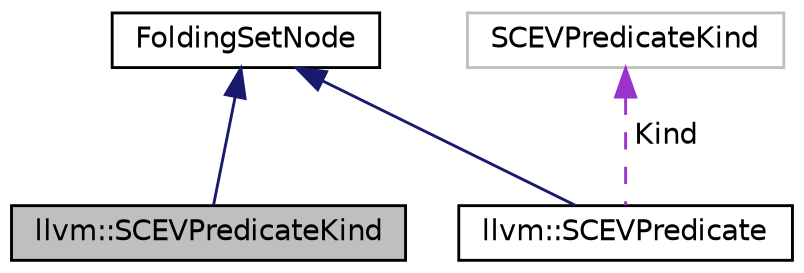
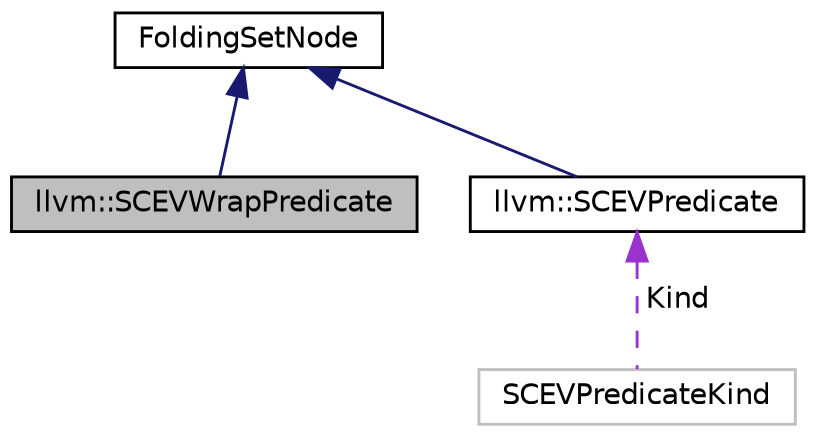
edge "llvm::SCEVPredicate" -> "SCEVPredicateKind": reversed
node "llvm::SCEVPredicateKind": label "llvm::SCEVPredicateKind" -> "llvm::SCEVWrapPredicate"
